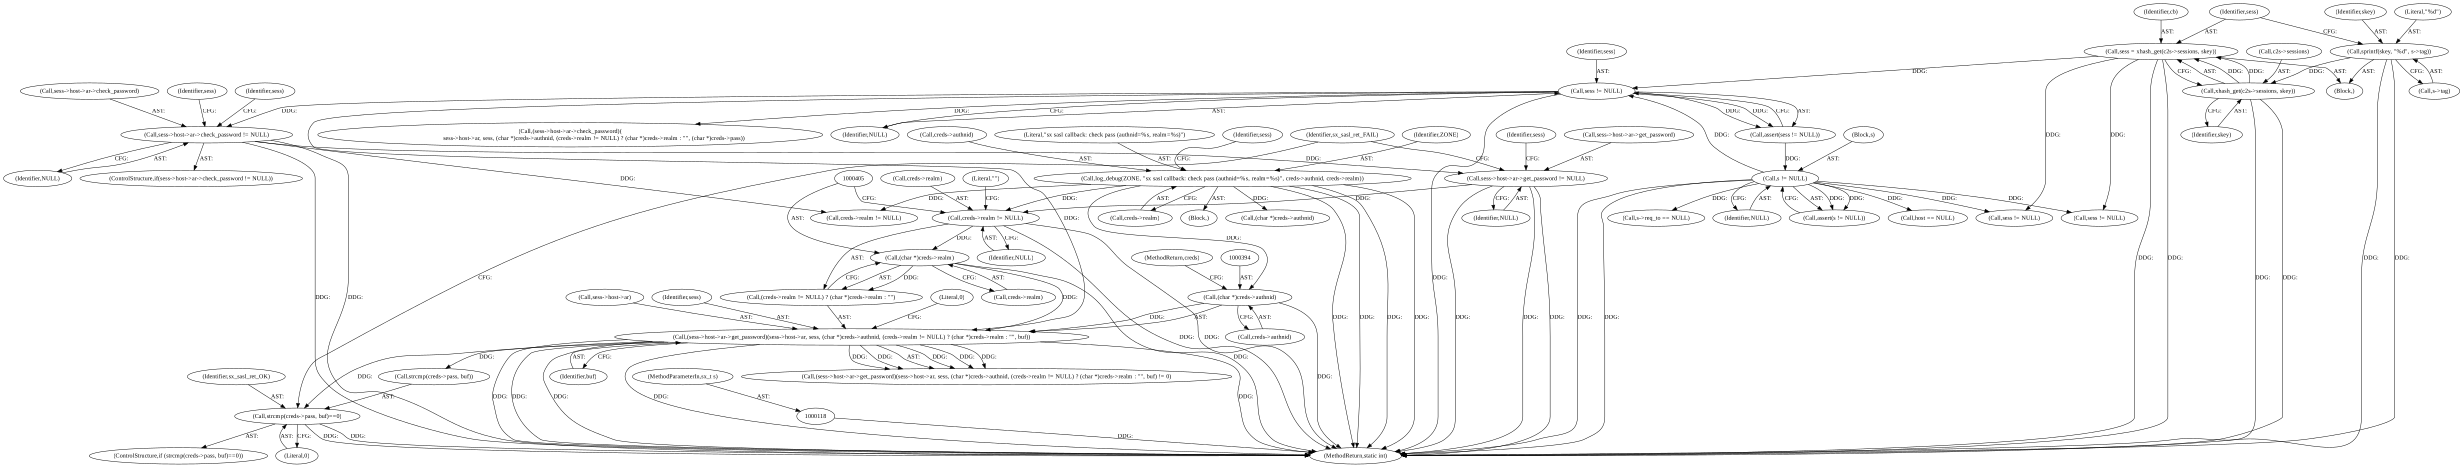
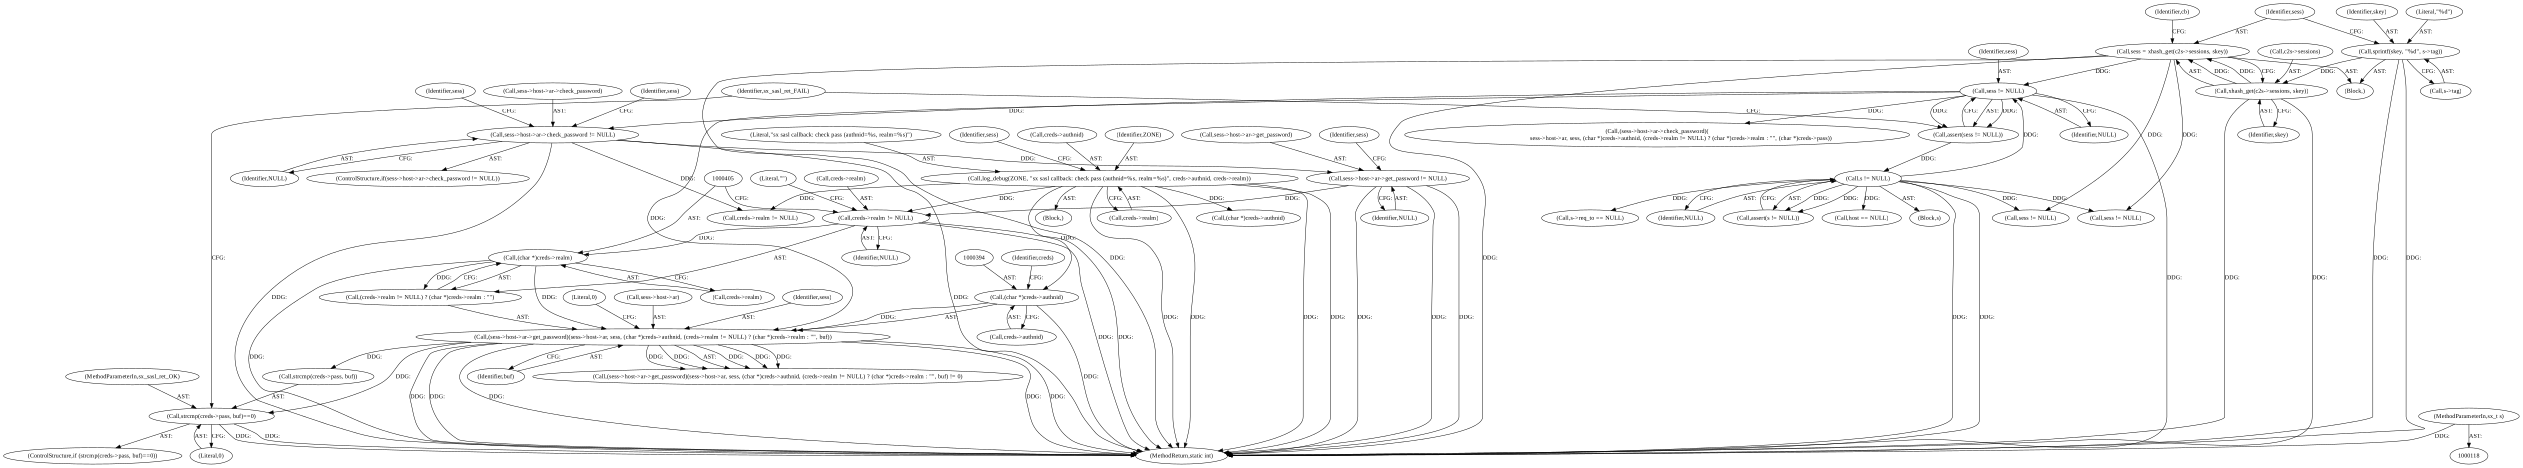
edge "(Identifier,cb)" -> "(Call,sess = xhash_get(c2s->sessions, skey))": label "AST: " -> "CFG: "
edge "(Identifier,sx_sasl_ret_FAIL)" -> "(Call,sess->host->ar->get_password != NULL)": now "(Identifier,sx_sasl_ret_FAIL)" -> "(Call,assert(sess != NULL))"
edge "(Block,s)" -> "(Call,s != NULL)": reversed
node "(MethodReturn,creds)": label "(MethodReturn,creds)" -> "(Identifier,creds)"
node "(Identifier,sx_sasl_ret_OK)": label "(Identifier,sx_sasl_ret_OK)" -> "(MethodParameterIn,sx_sasl_ret_OK)"
edge "1000118" -> "(MethodReturn,static int)": now "(MethodParameterIn,sx_t s)" -> "(MethodReturn,static int)"
